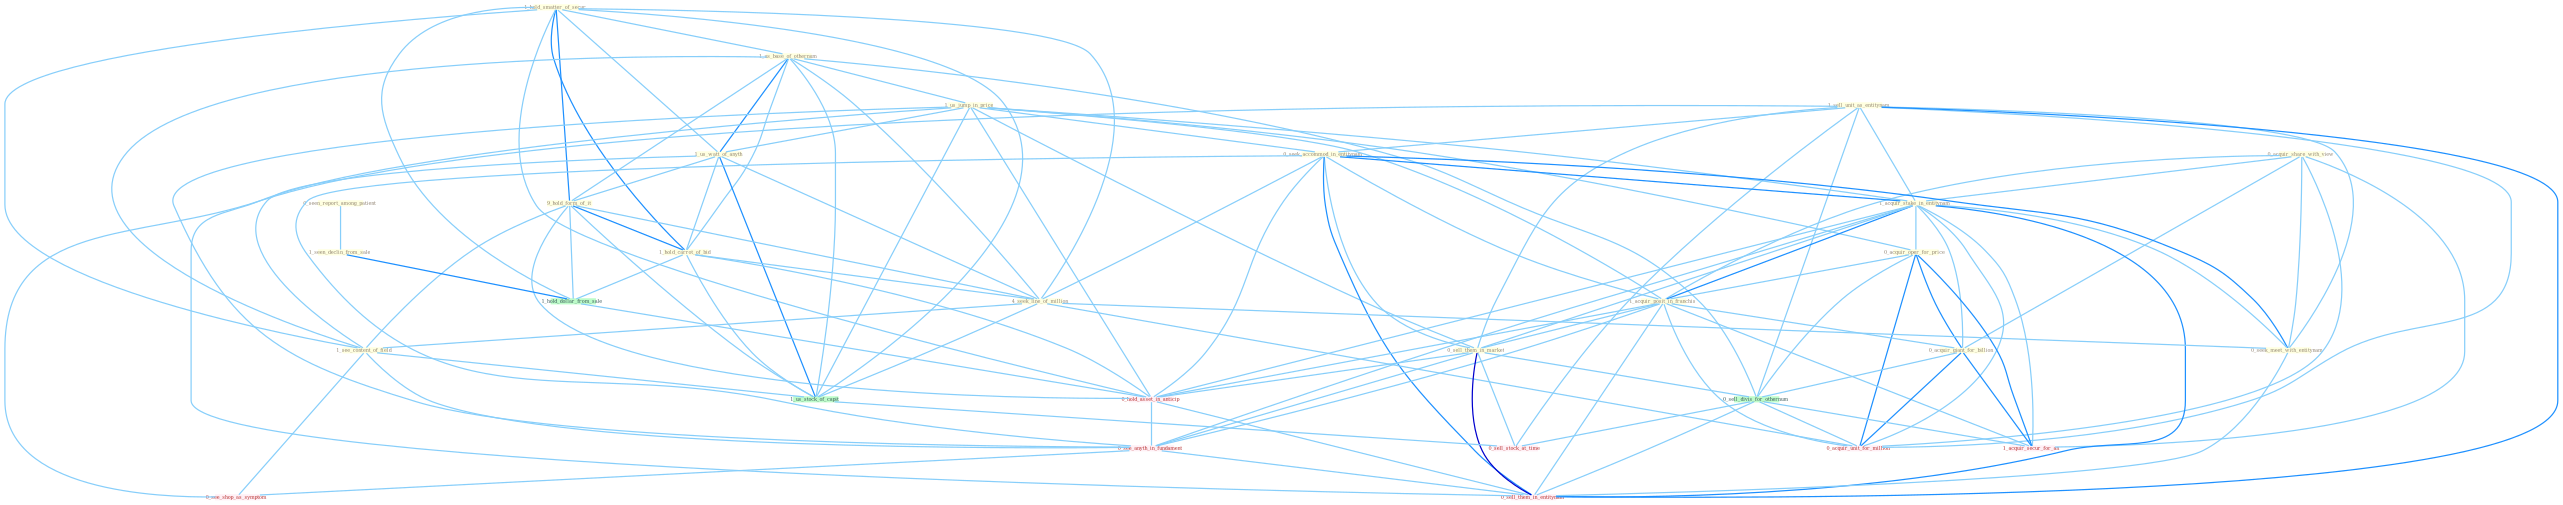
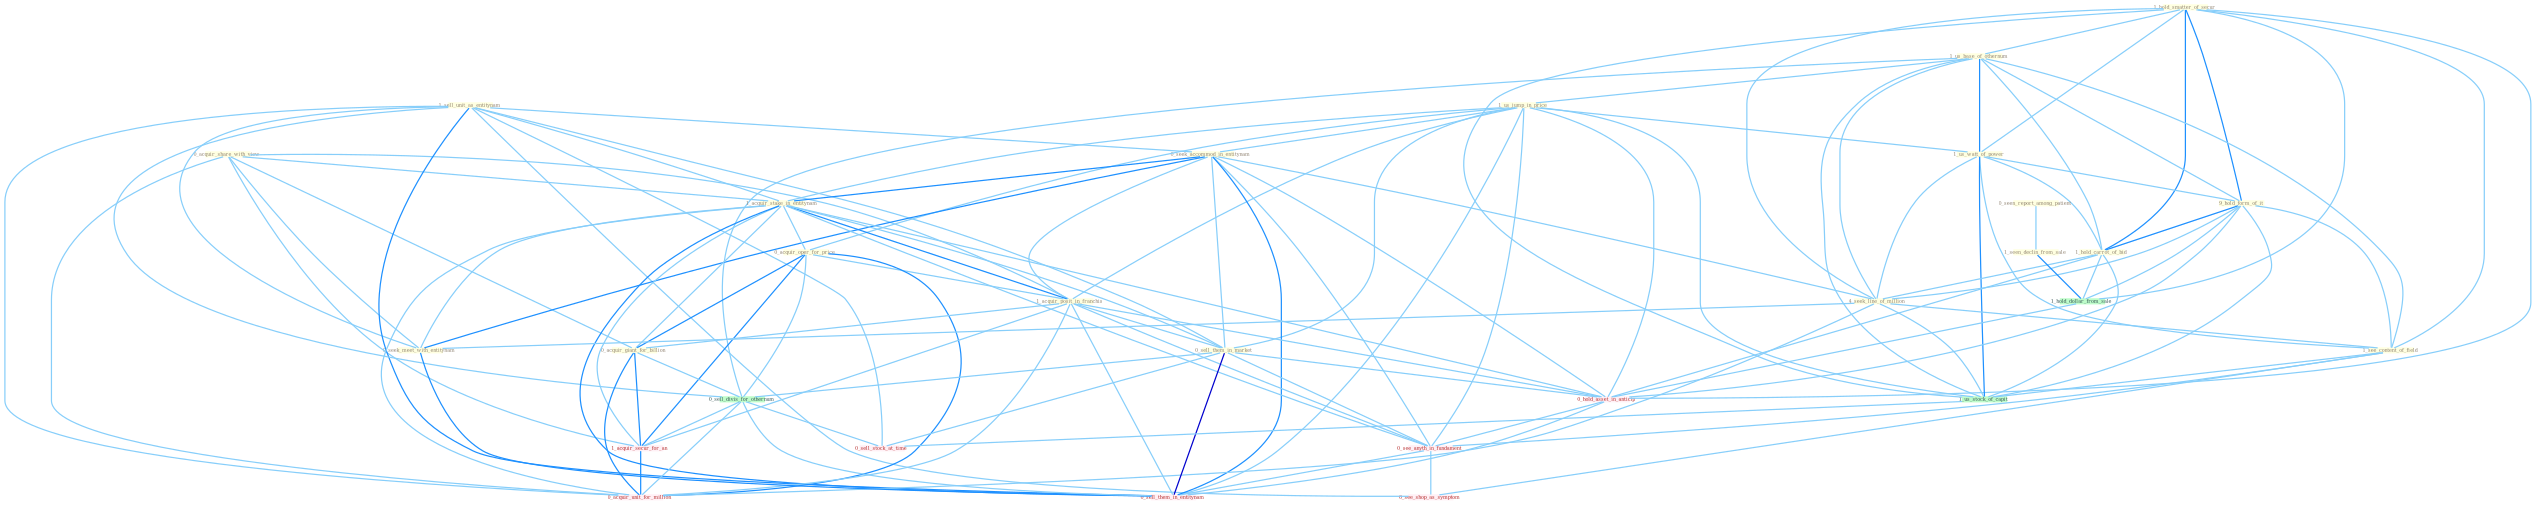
node "1_us_watt_of_anyth": label "1_us_watt_of_anyth" -> "1_us_watt_of_power"
edge "0_seek_meet_with_entitynam" -- "0_sell_them_in_entitynam": color #87cefa -> #1e90ff
edge "1_acquir_secur_for_an" -- "0_acquir_unit_for_million": added
